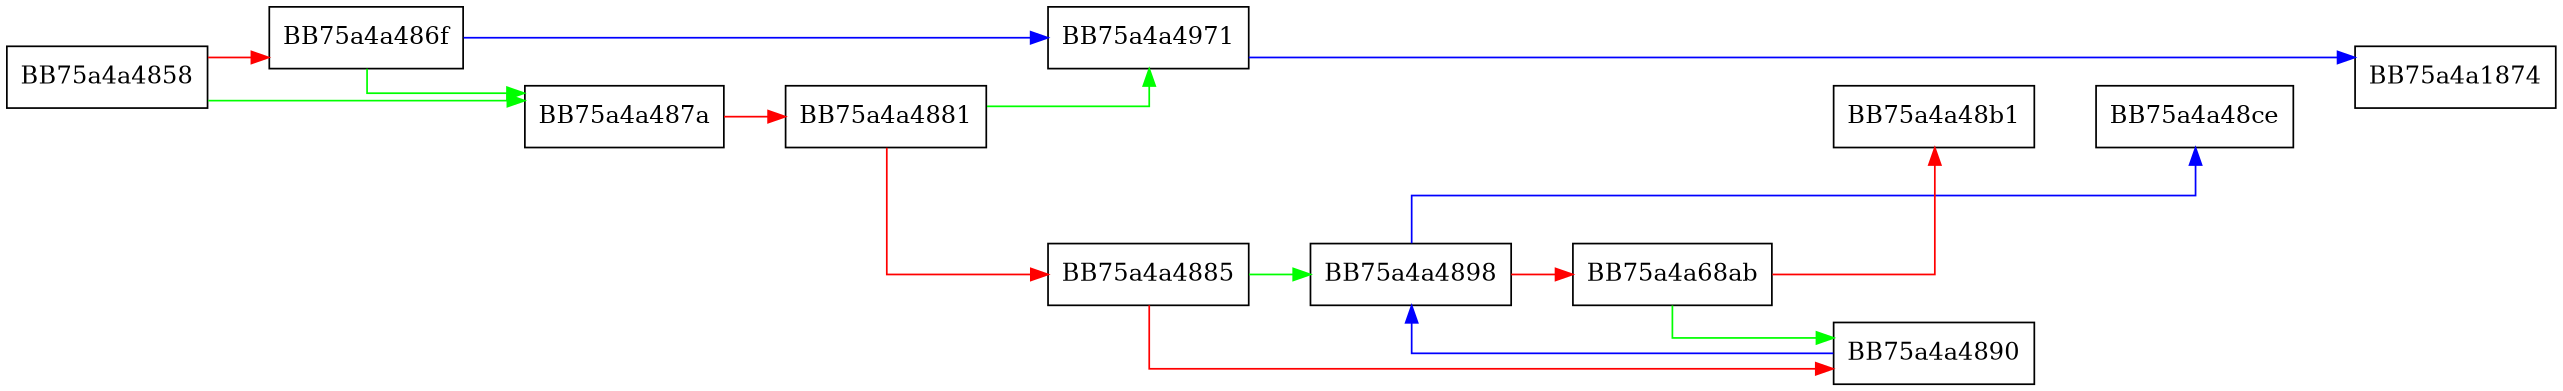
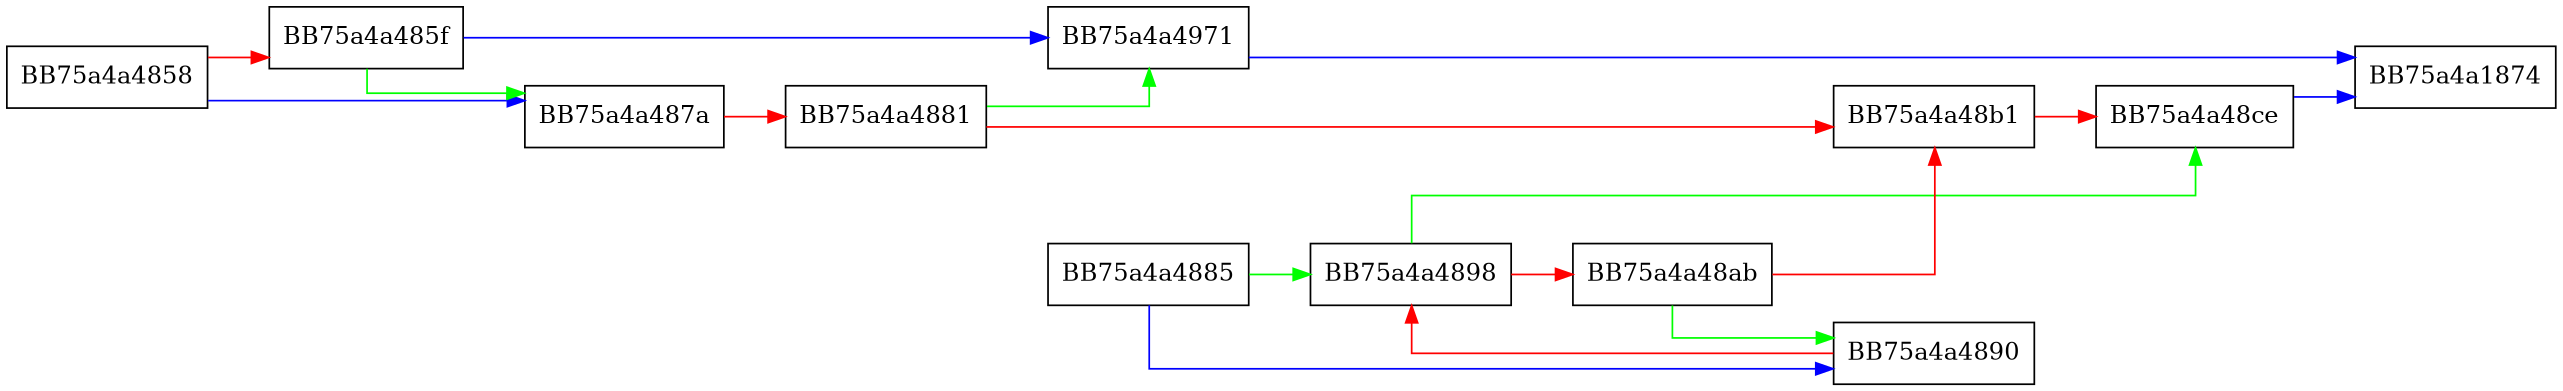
node "BB75a4a486f": label "BB75a4a486f" -> "BB75a4a485f"
edge "BB75a4a48ce" -> "BB75a4a1874": added
edge "BB75a4a4858" -> "BB75a4a487a": color green -> blue
edge "BB75a4a48b1" -> "BB75a4a48ce": added
edge "BB75a4a4898" -> "BB75a4a48ce": color blue -> green
edge "BB75a4a4881" -> "BB75a4a4885": now "BB75a4a4881" -> "BB75a4a48b1"
node "BB75a4a68ab": label "BB75a4a68ab" -> "BB75a4a48ab"
edge "BB75a4a4890" -> "BB75a4a4898": color blue -> red
edge "BB75a4a4885" -> "BB75a4a4890": color red -> blue
